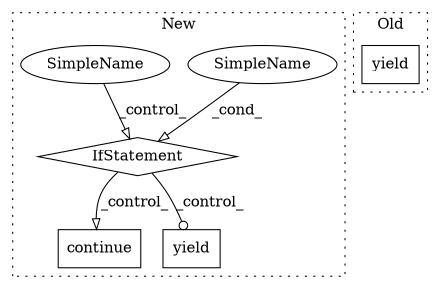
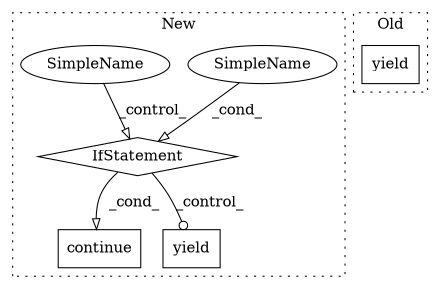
edge "IfStatement" -> "continue": label "_control_" -> "_cond_"
